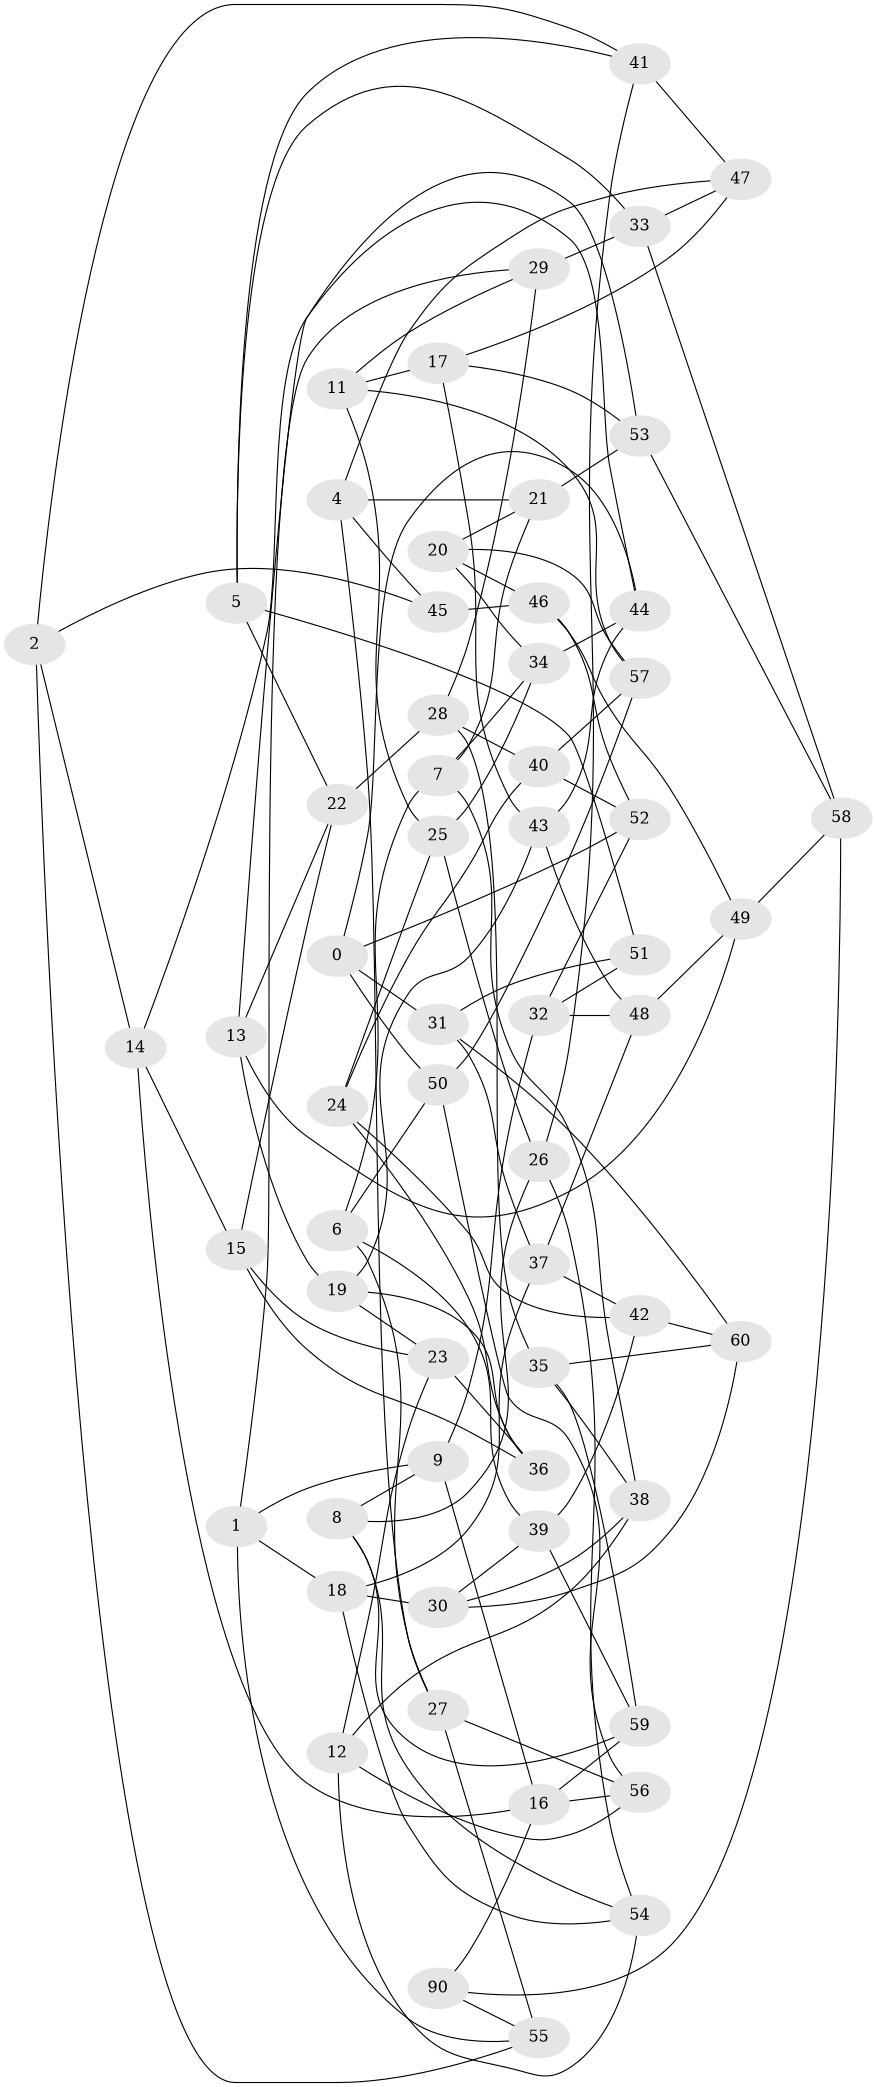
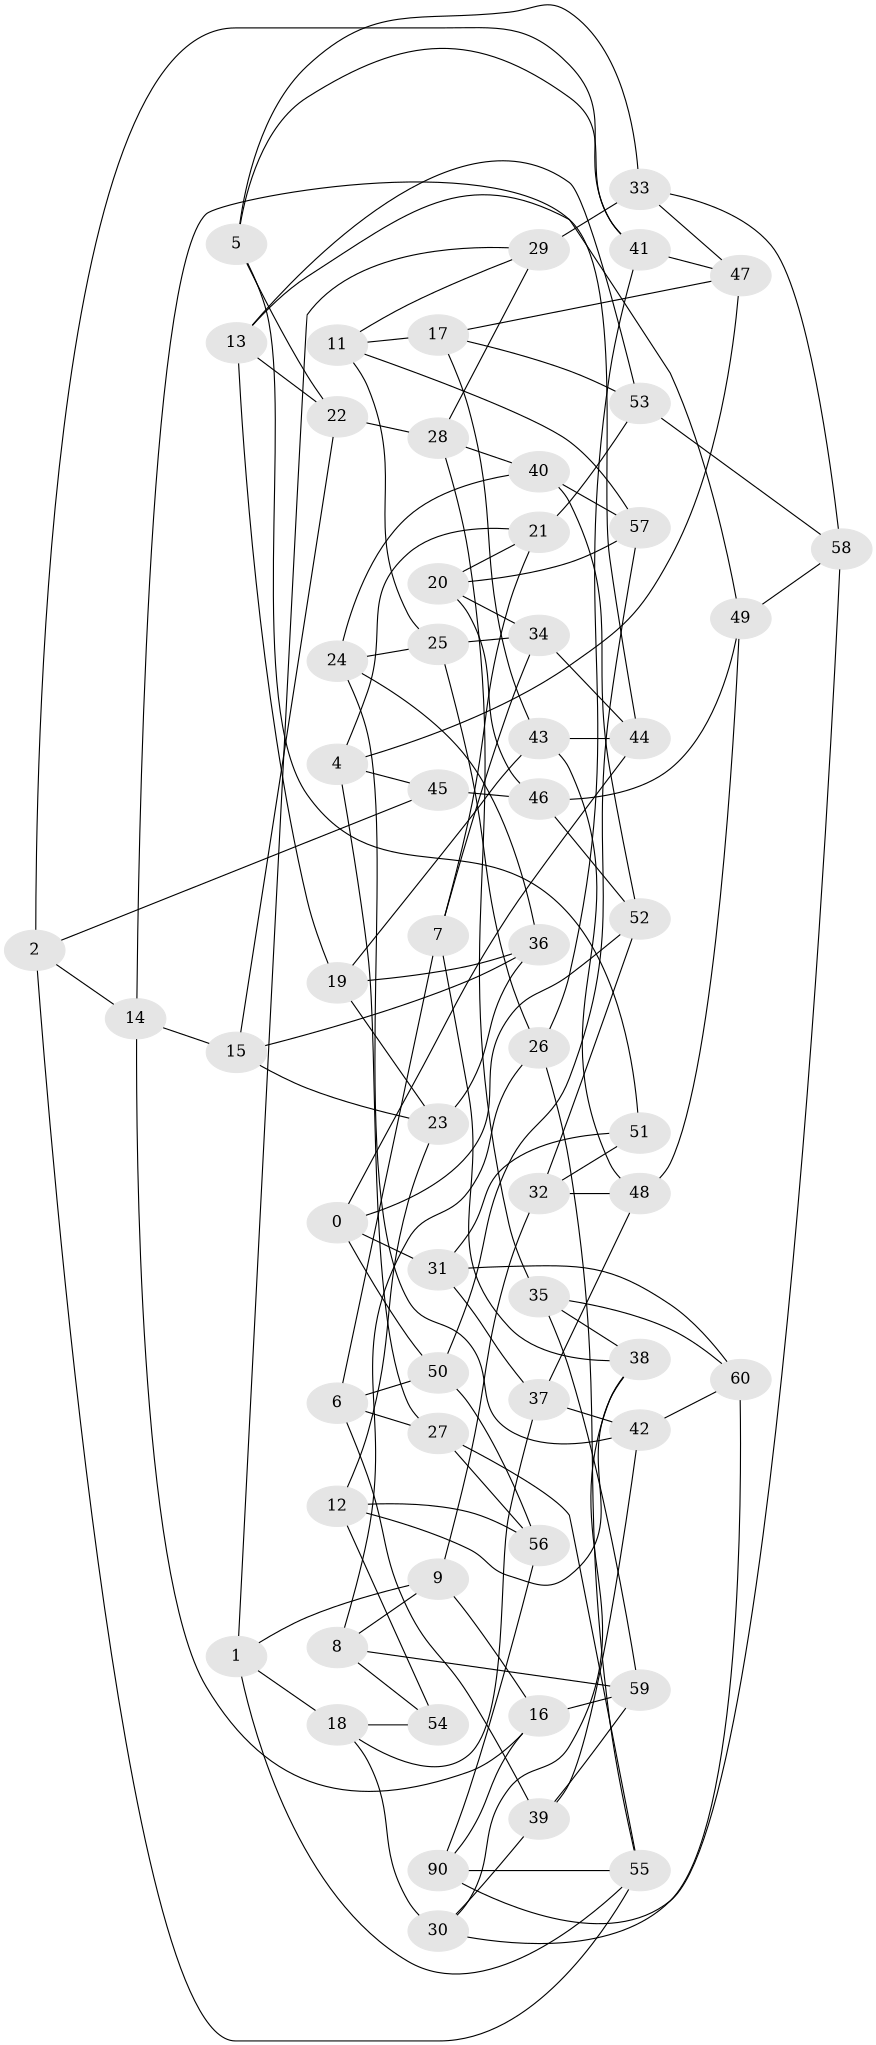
edge "26" -- "54": now "26" -- "55"
edge "56" -- "16": now "56" -- "90"
